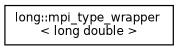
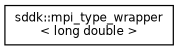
node "long::mpi_type_wrapper < long double >": label "long::mpi_type_wrapper < long double >" -> "sddk::mpi_type_wrapper < long double >"
